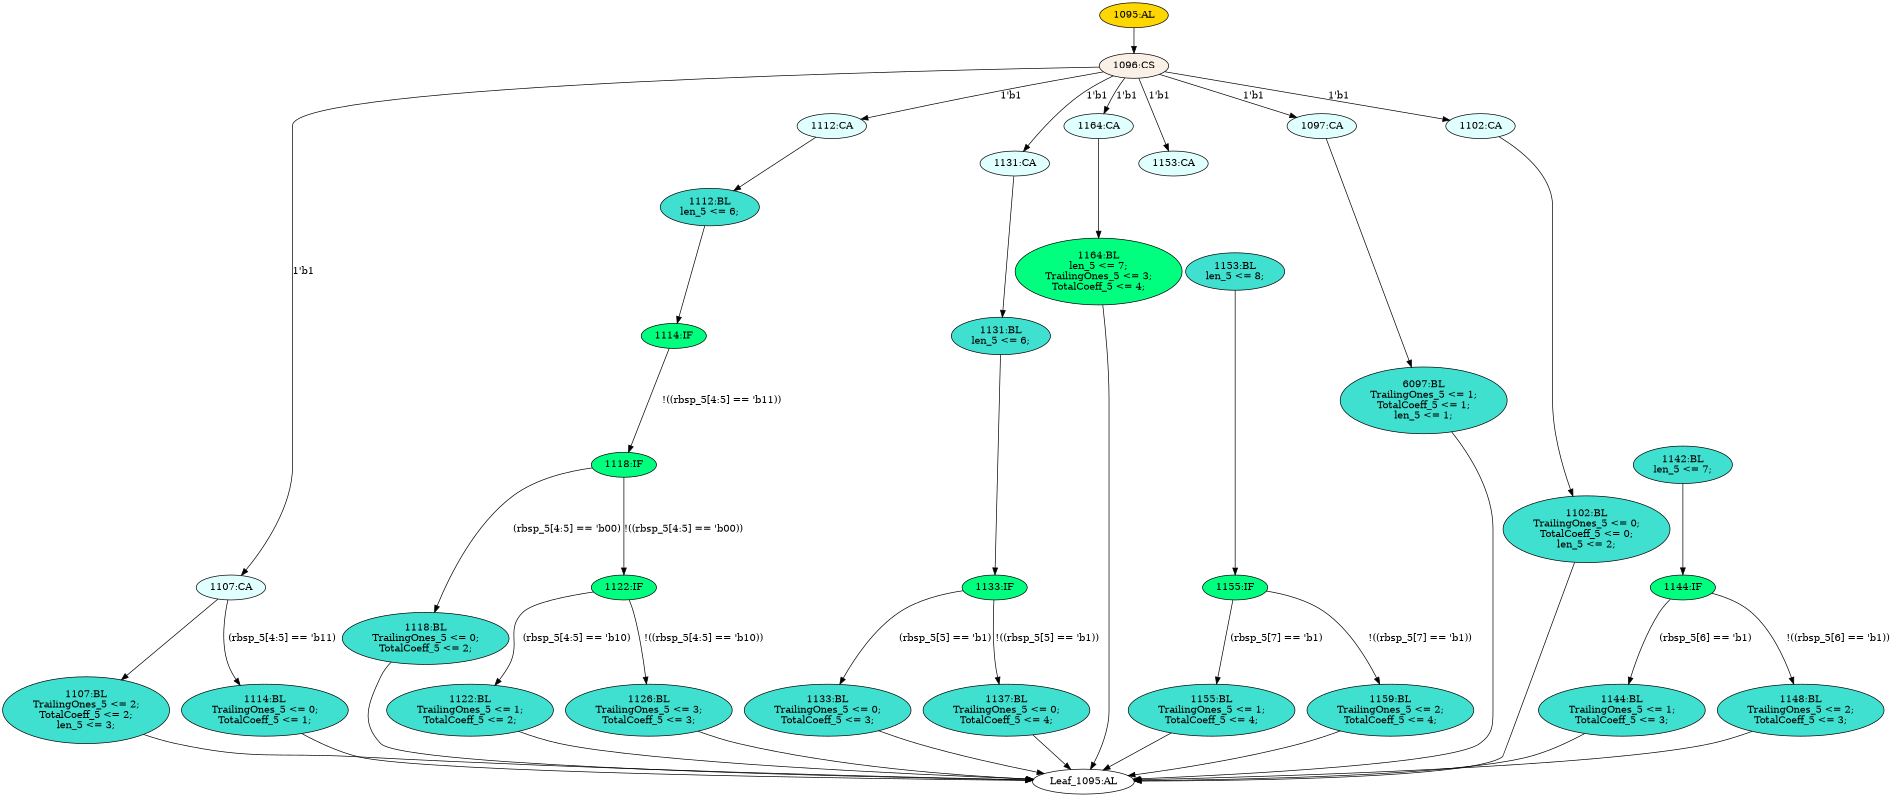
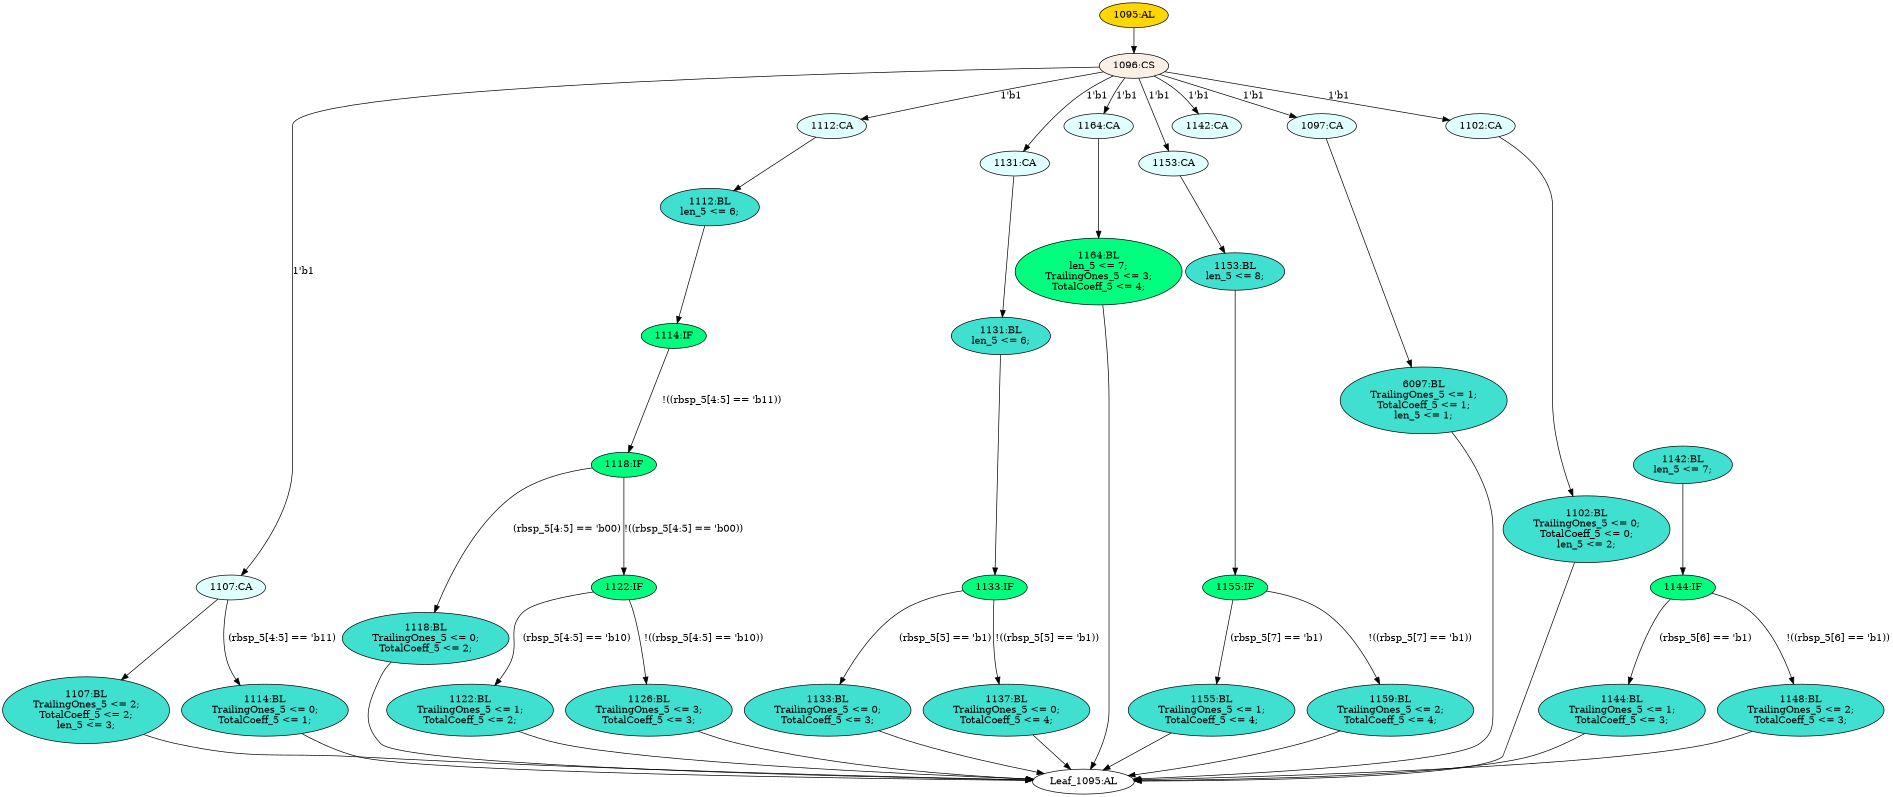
node "1142:CA": added
edge "1153:CA" -> "1153:BL len_5 <= 8;": added
